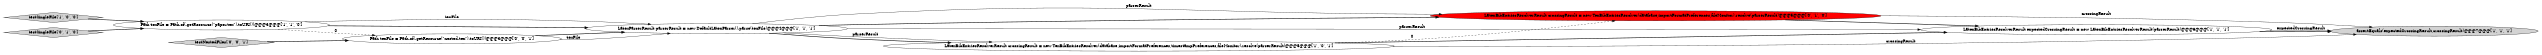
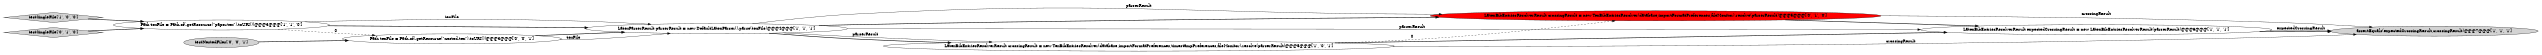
node "testNestedFiles['0', '0', '1']": shape diamond -> ellipse
